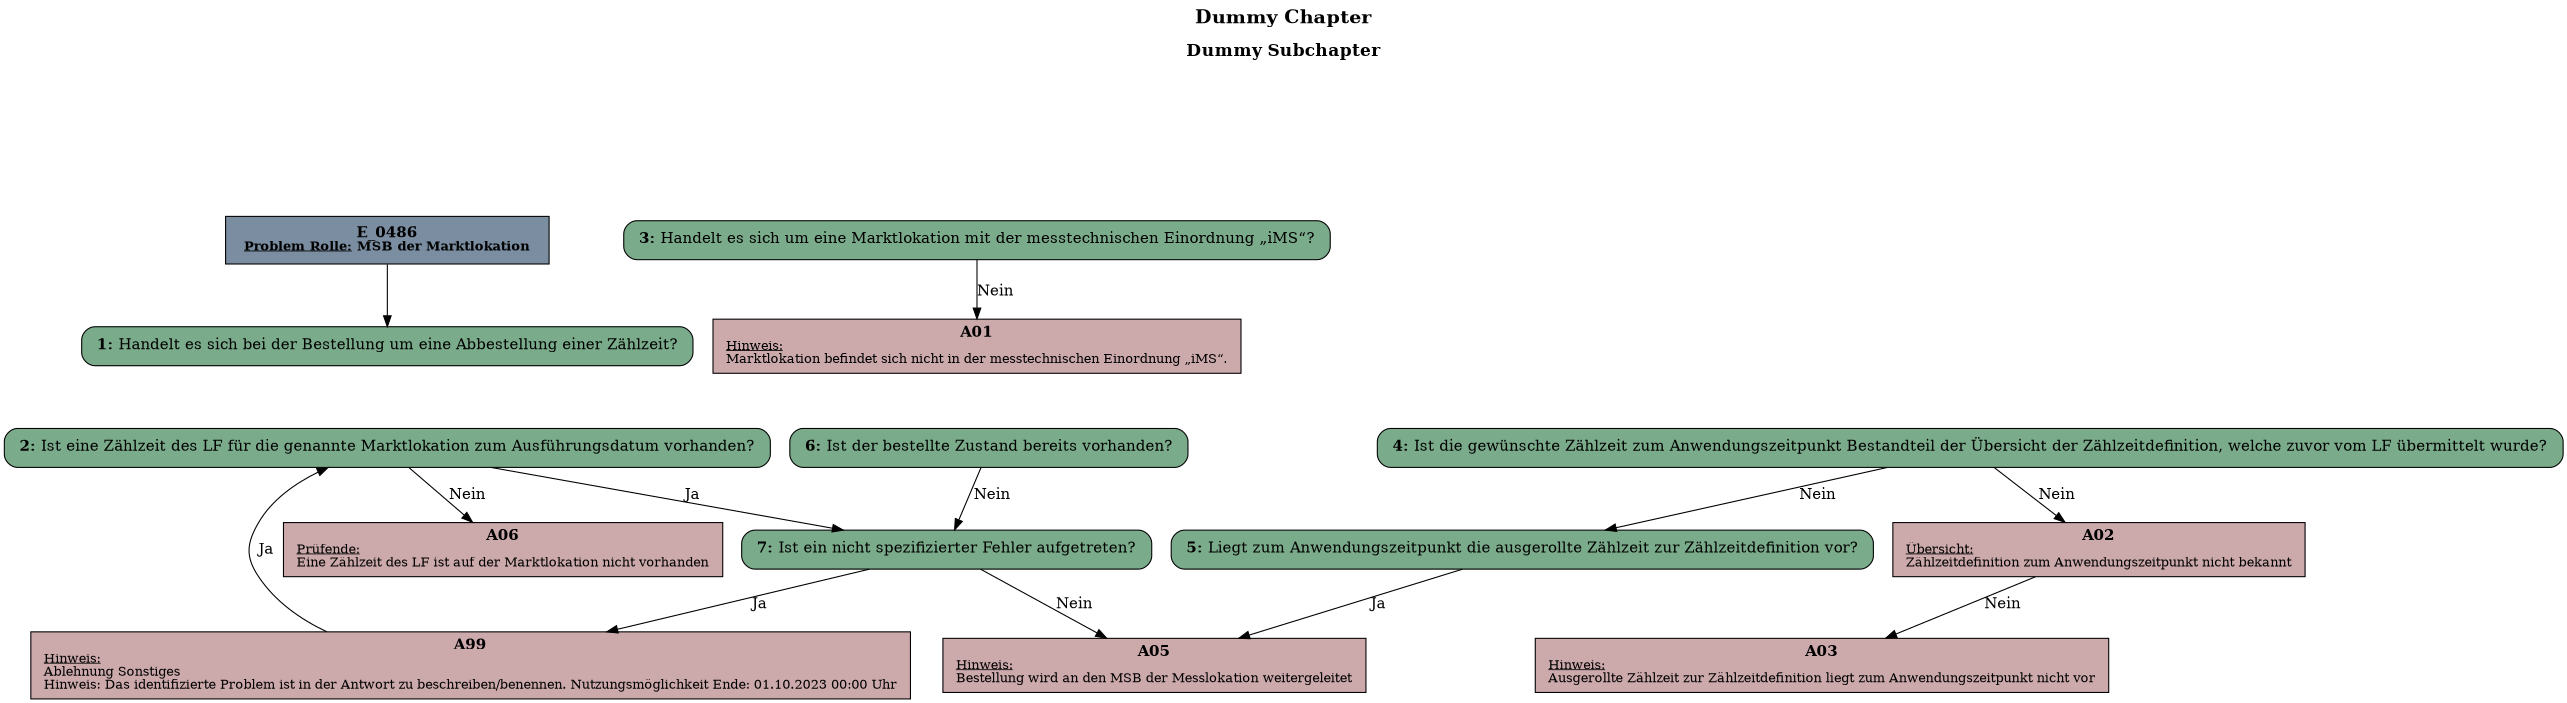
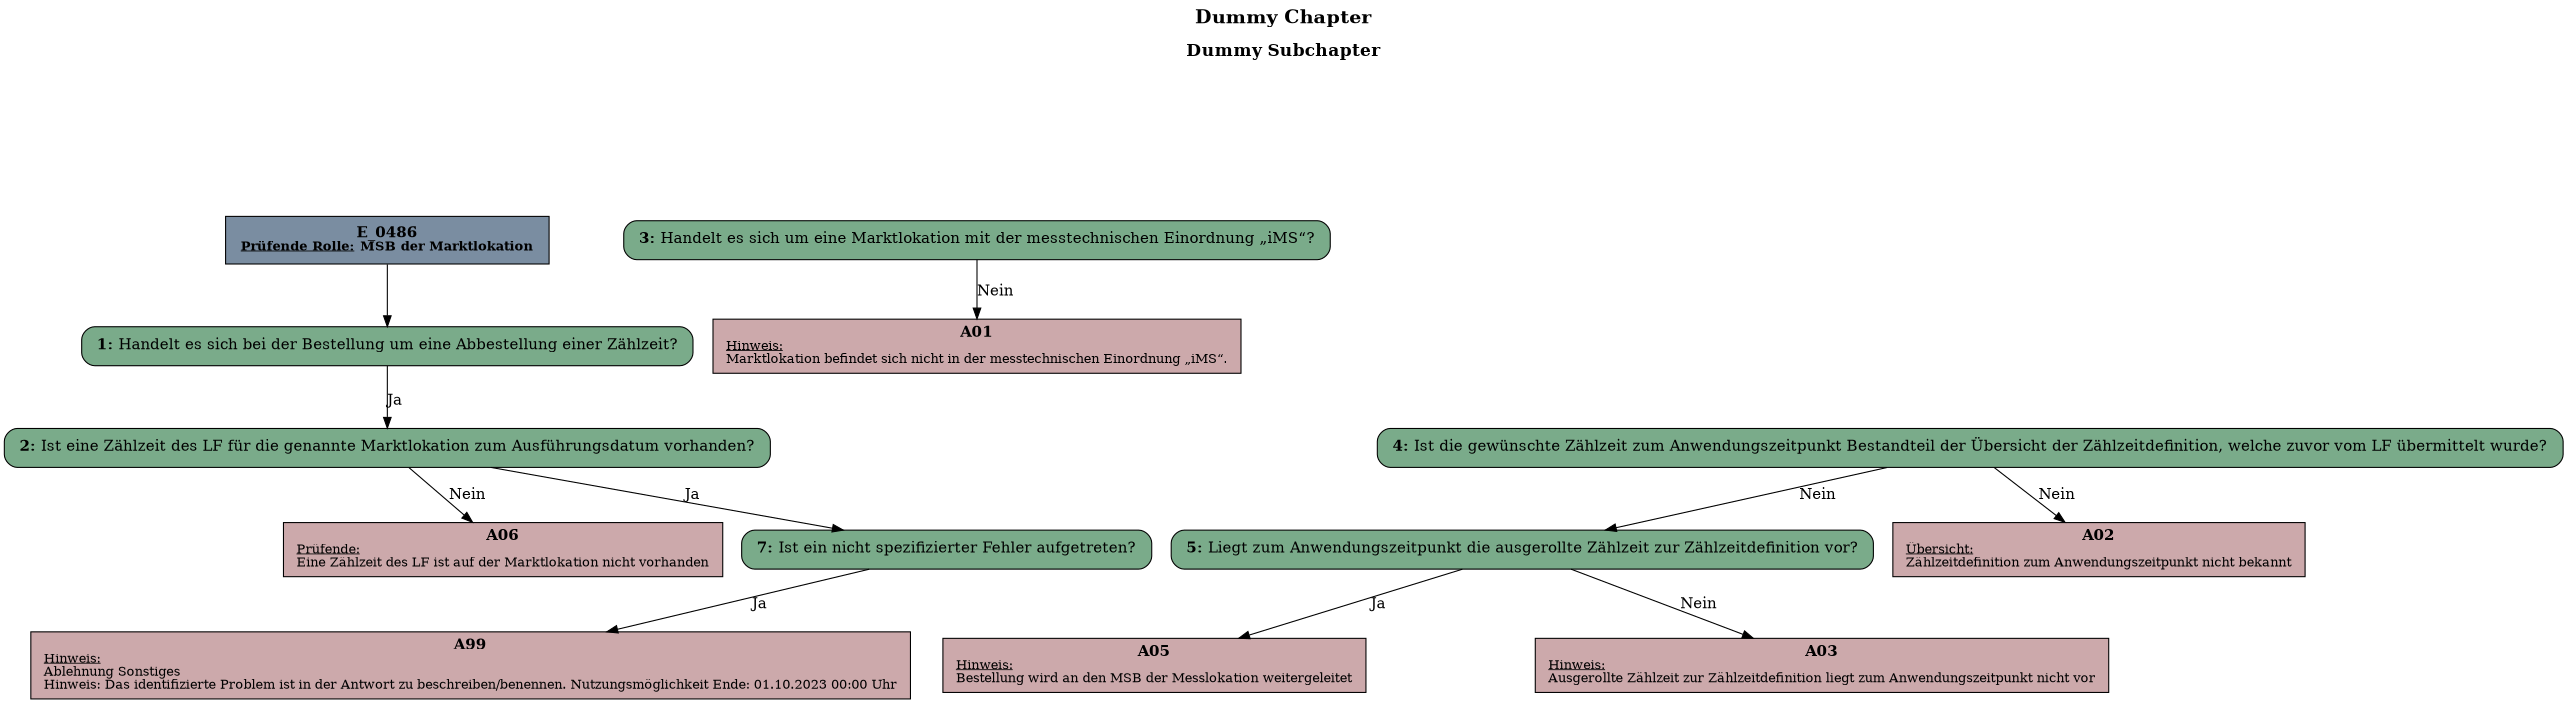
node "E_0486": text "Problem Rolle:" -> "Prüfende Rolle:"
node "6:": removed
edge "A99" -> "2:": now "1:" -> "2:"
edge "7:" -> "A05": removed, label "Nein"
edge "A02" -> "A03": now "5:" -> "A03"
